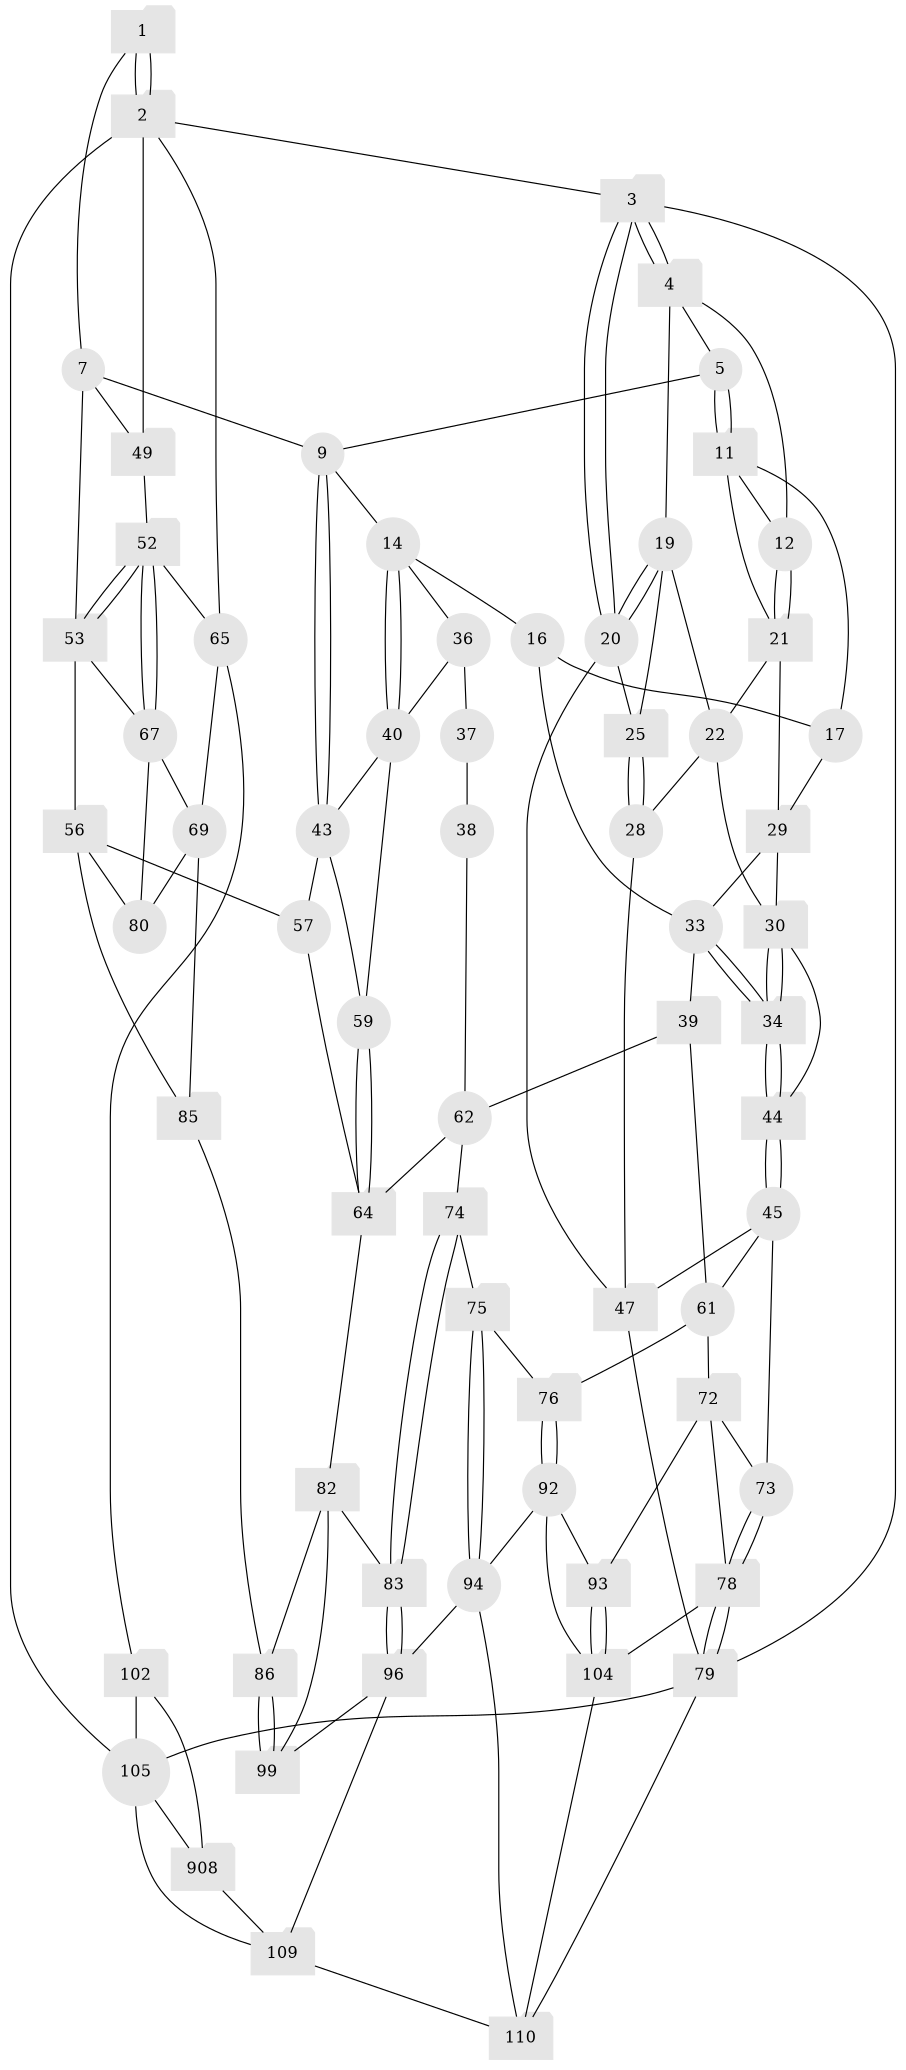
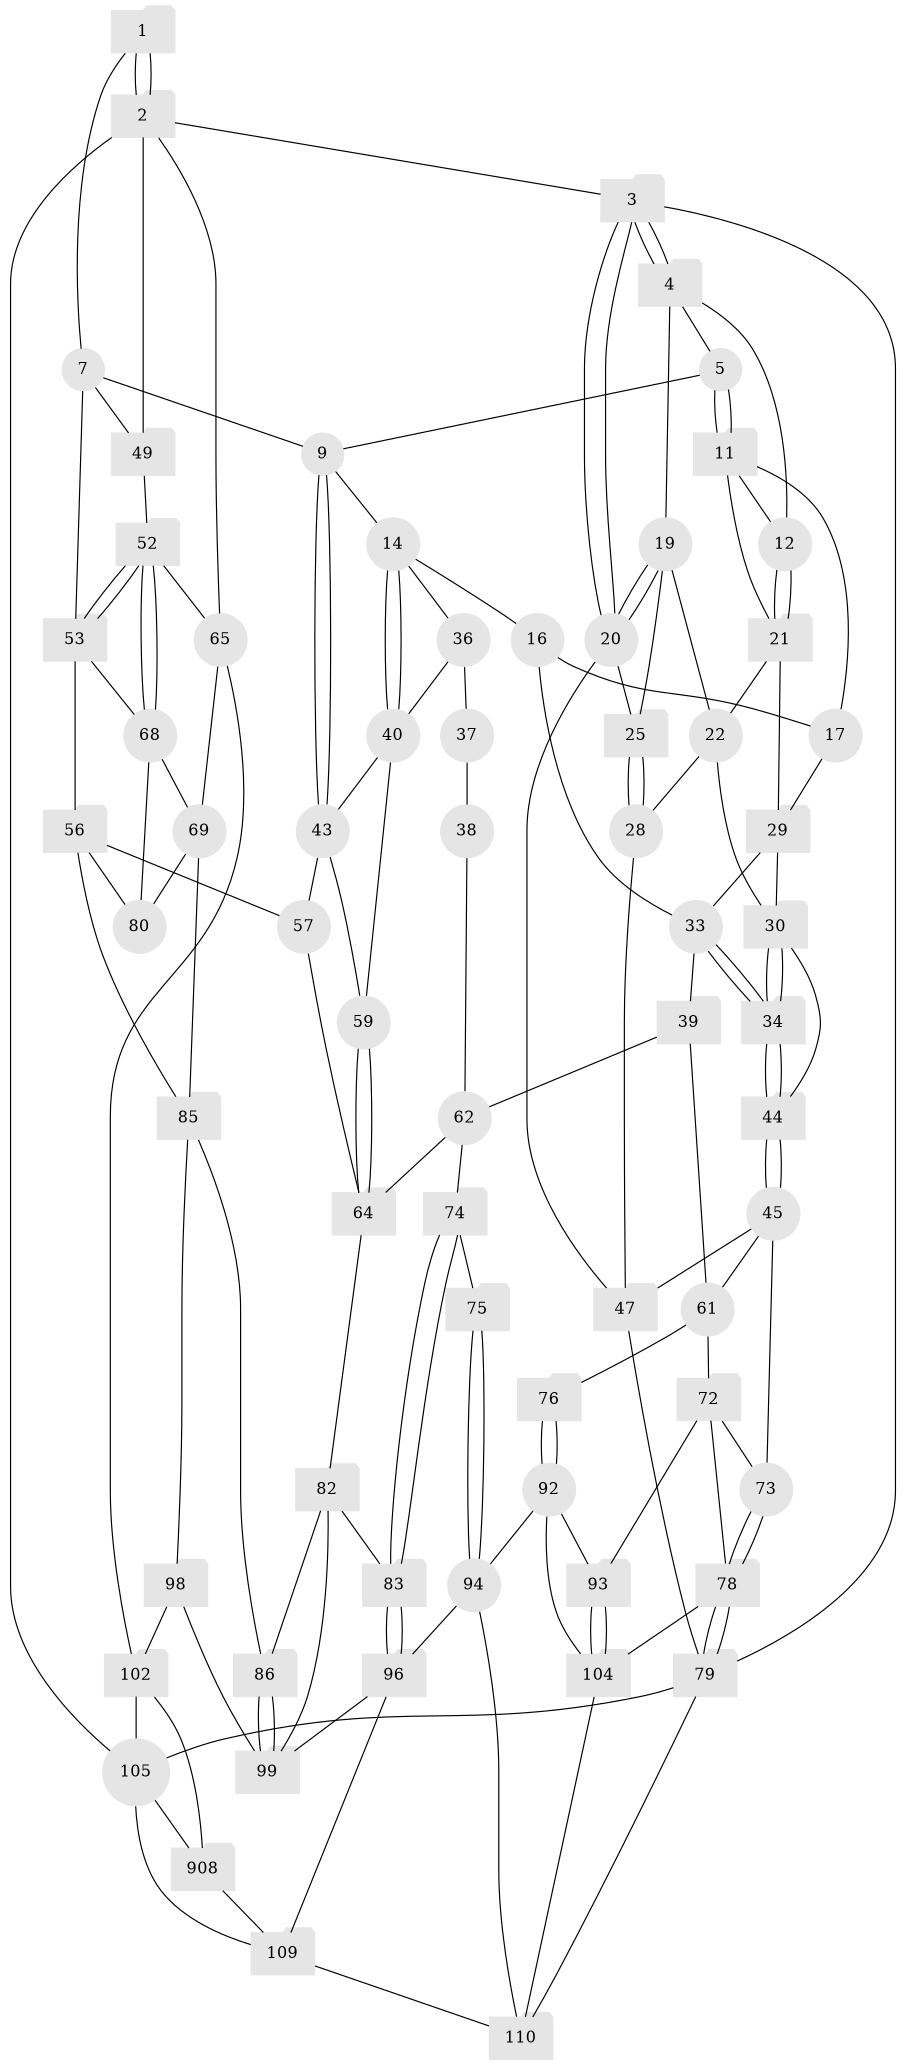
node "67": label "67" -> "68"
edge "75" -- "76": removed
node "98": added
